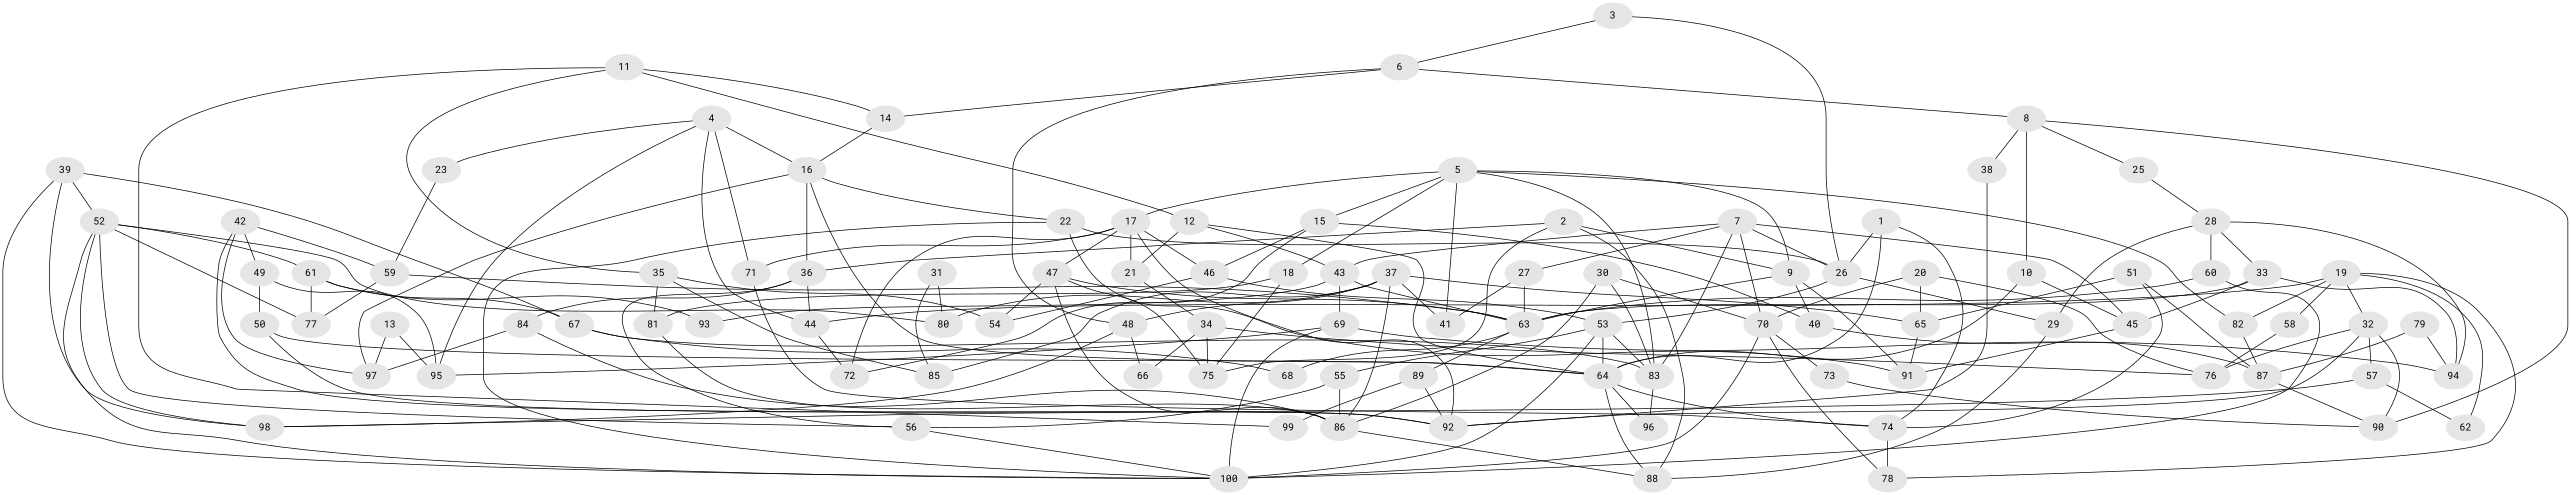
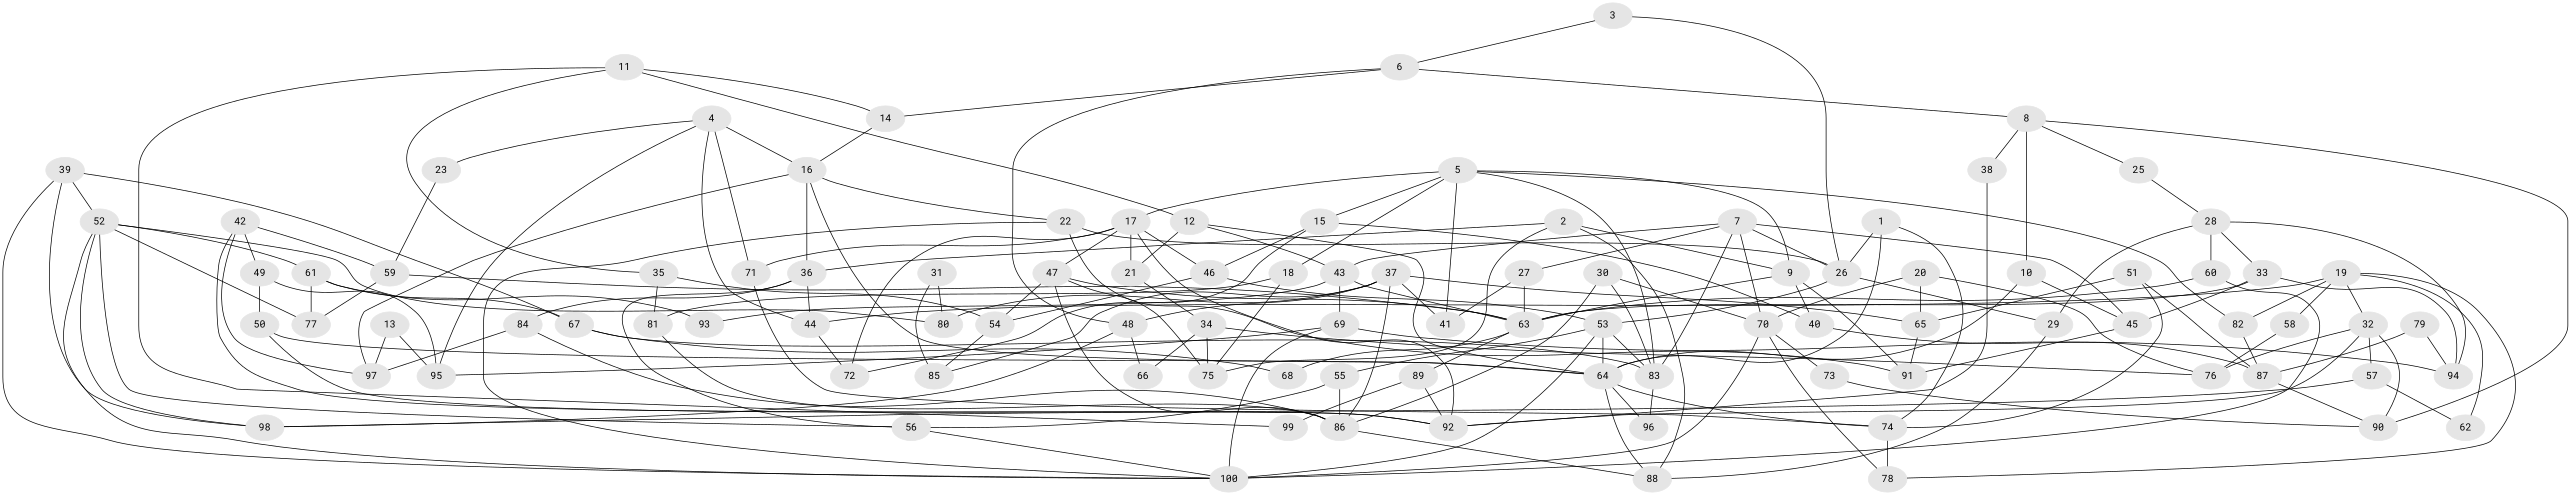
edge "35" -- "85": now "54" -- "85"
